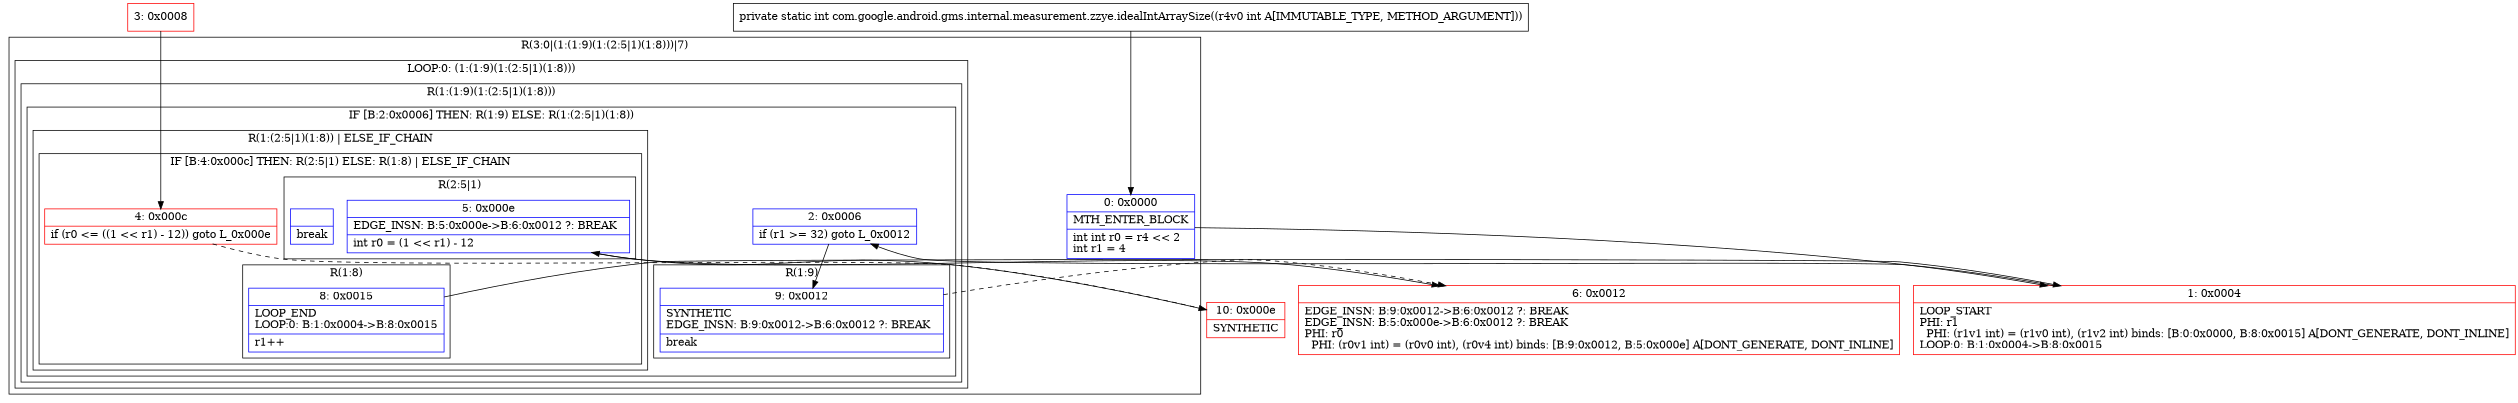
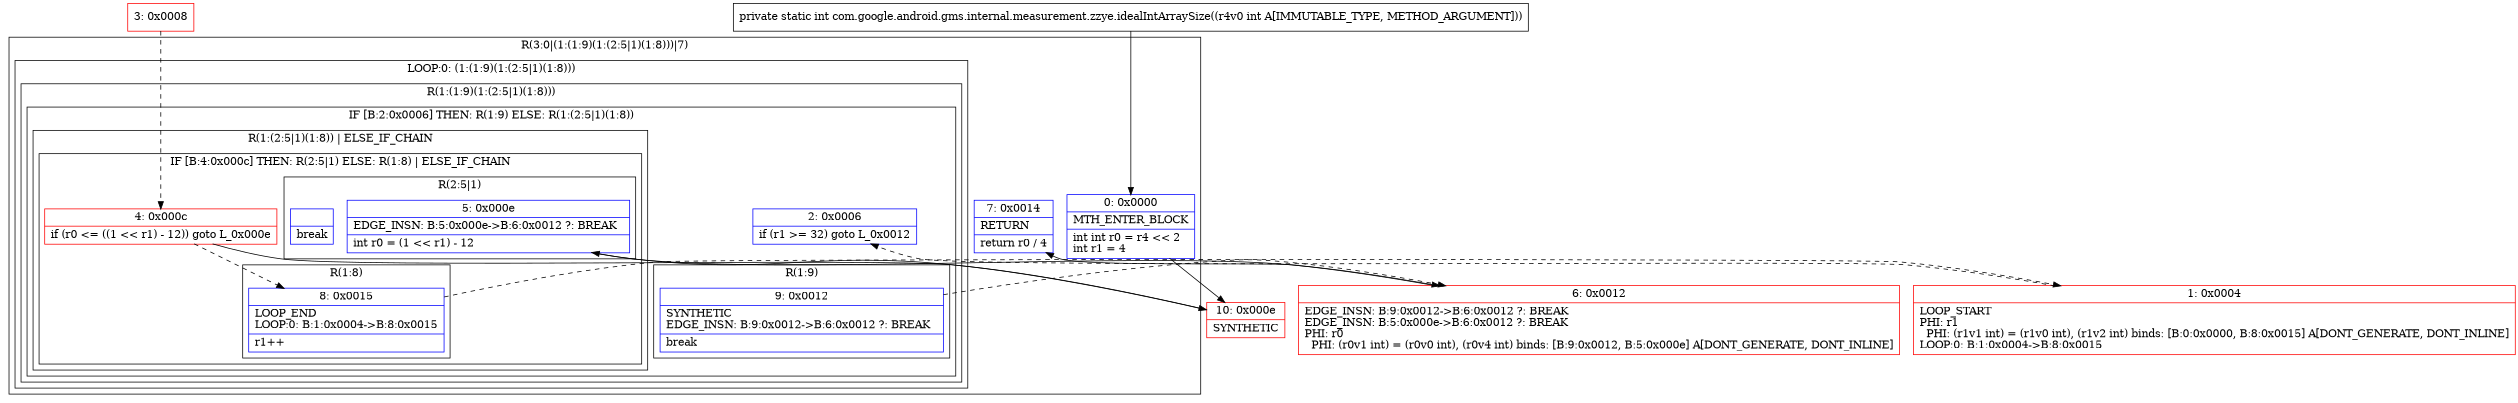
edge "3: 0x0008" -> "4: 0x000c": style solid -> dashed
node "7: 0x0014": added
edge "0: 0x0000" -> "1: 0x0004": now "0: 0x0000" -> "10: 0x000e"
edge "2: 0x0006" -> "9: 0x0012": removed
edge "8: 0x0015" -> "1: 0x0004": style solid -> dashed
edge "4: 0x000c" -> "10: 0x000e": style dashed -> solid
edge "4: 0x000c" -> "8: 0x0015": added
edge "1: 0x0004" -> "2: 0x0006": style solid -> dashed
